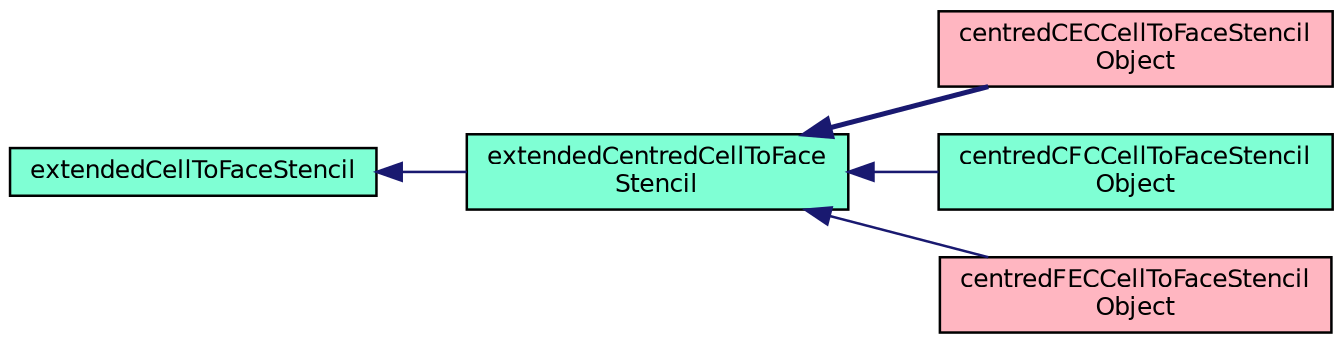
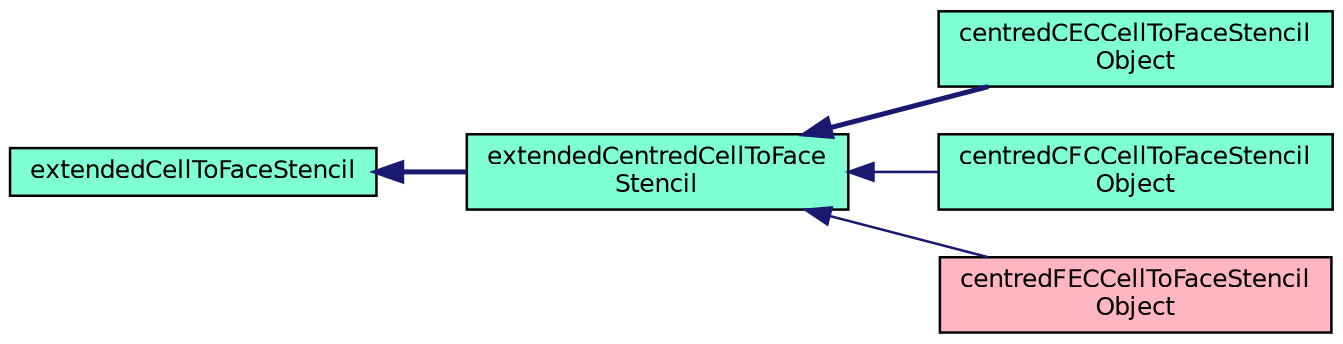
node "centredCECCellToFaceStencil Object": fillcolor lightpink -> aquamarine
edge "extendedCentredCellToFace Stencil" -> "extendedCellToFaceStencil": style solid -> bold
